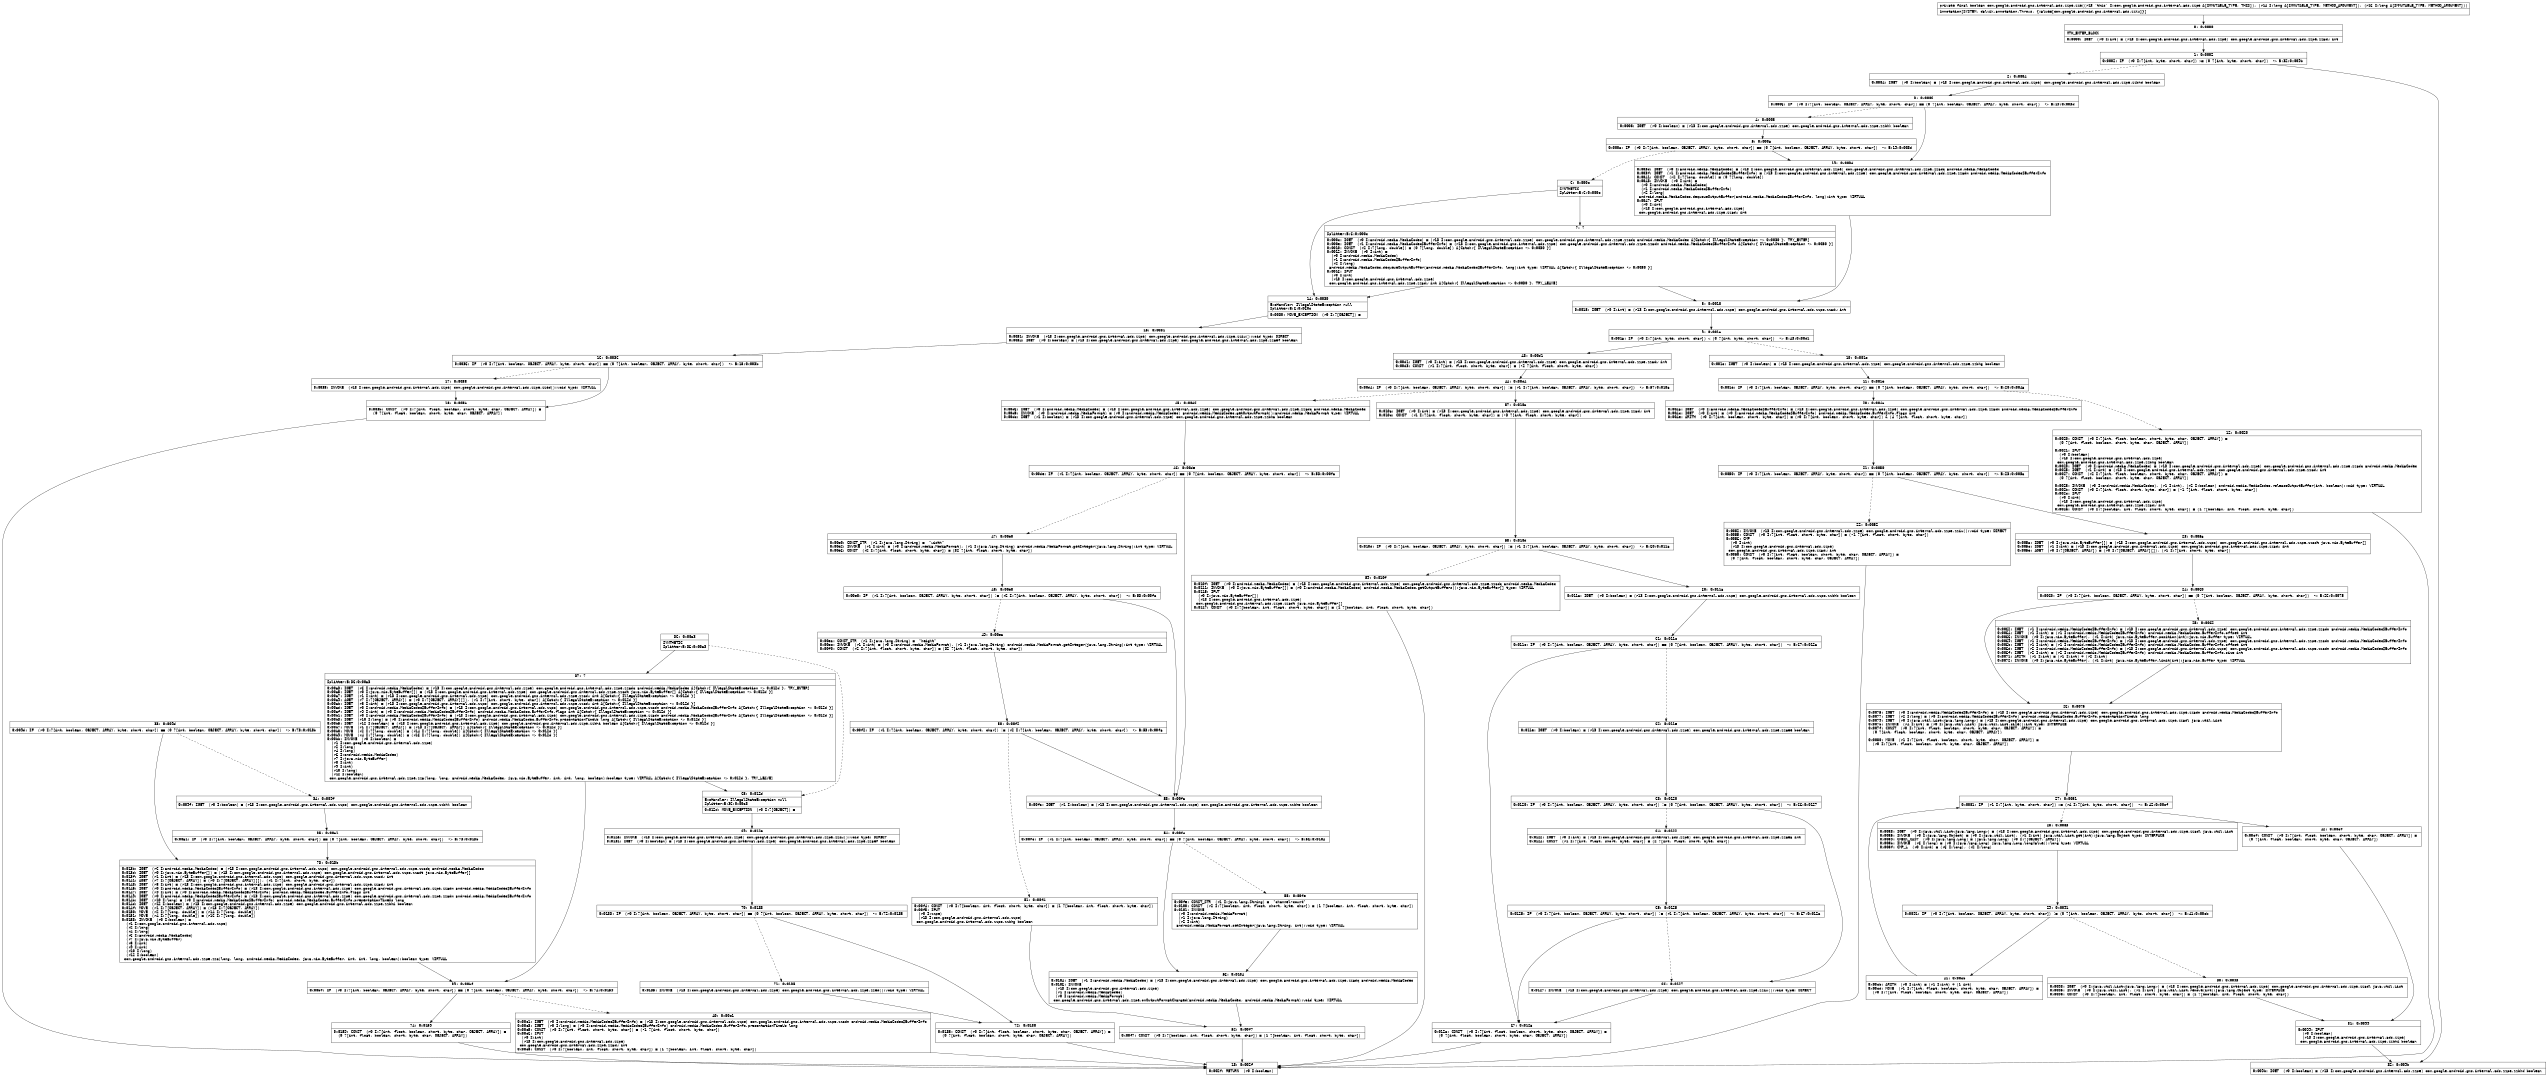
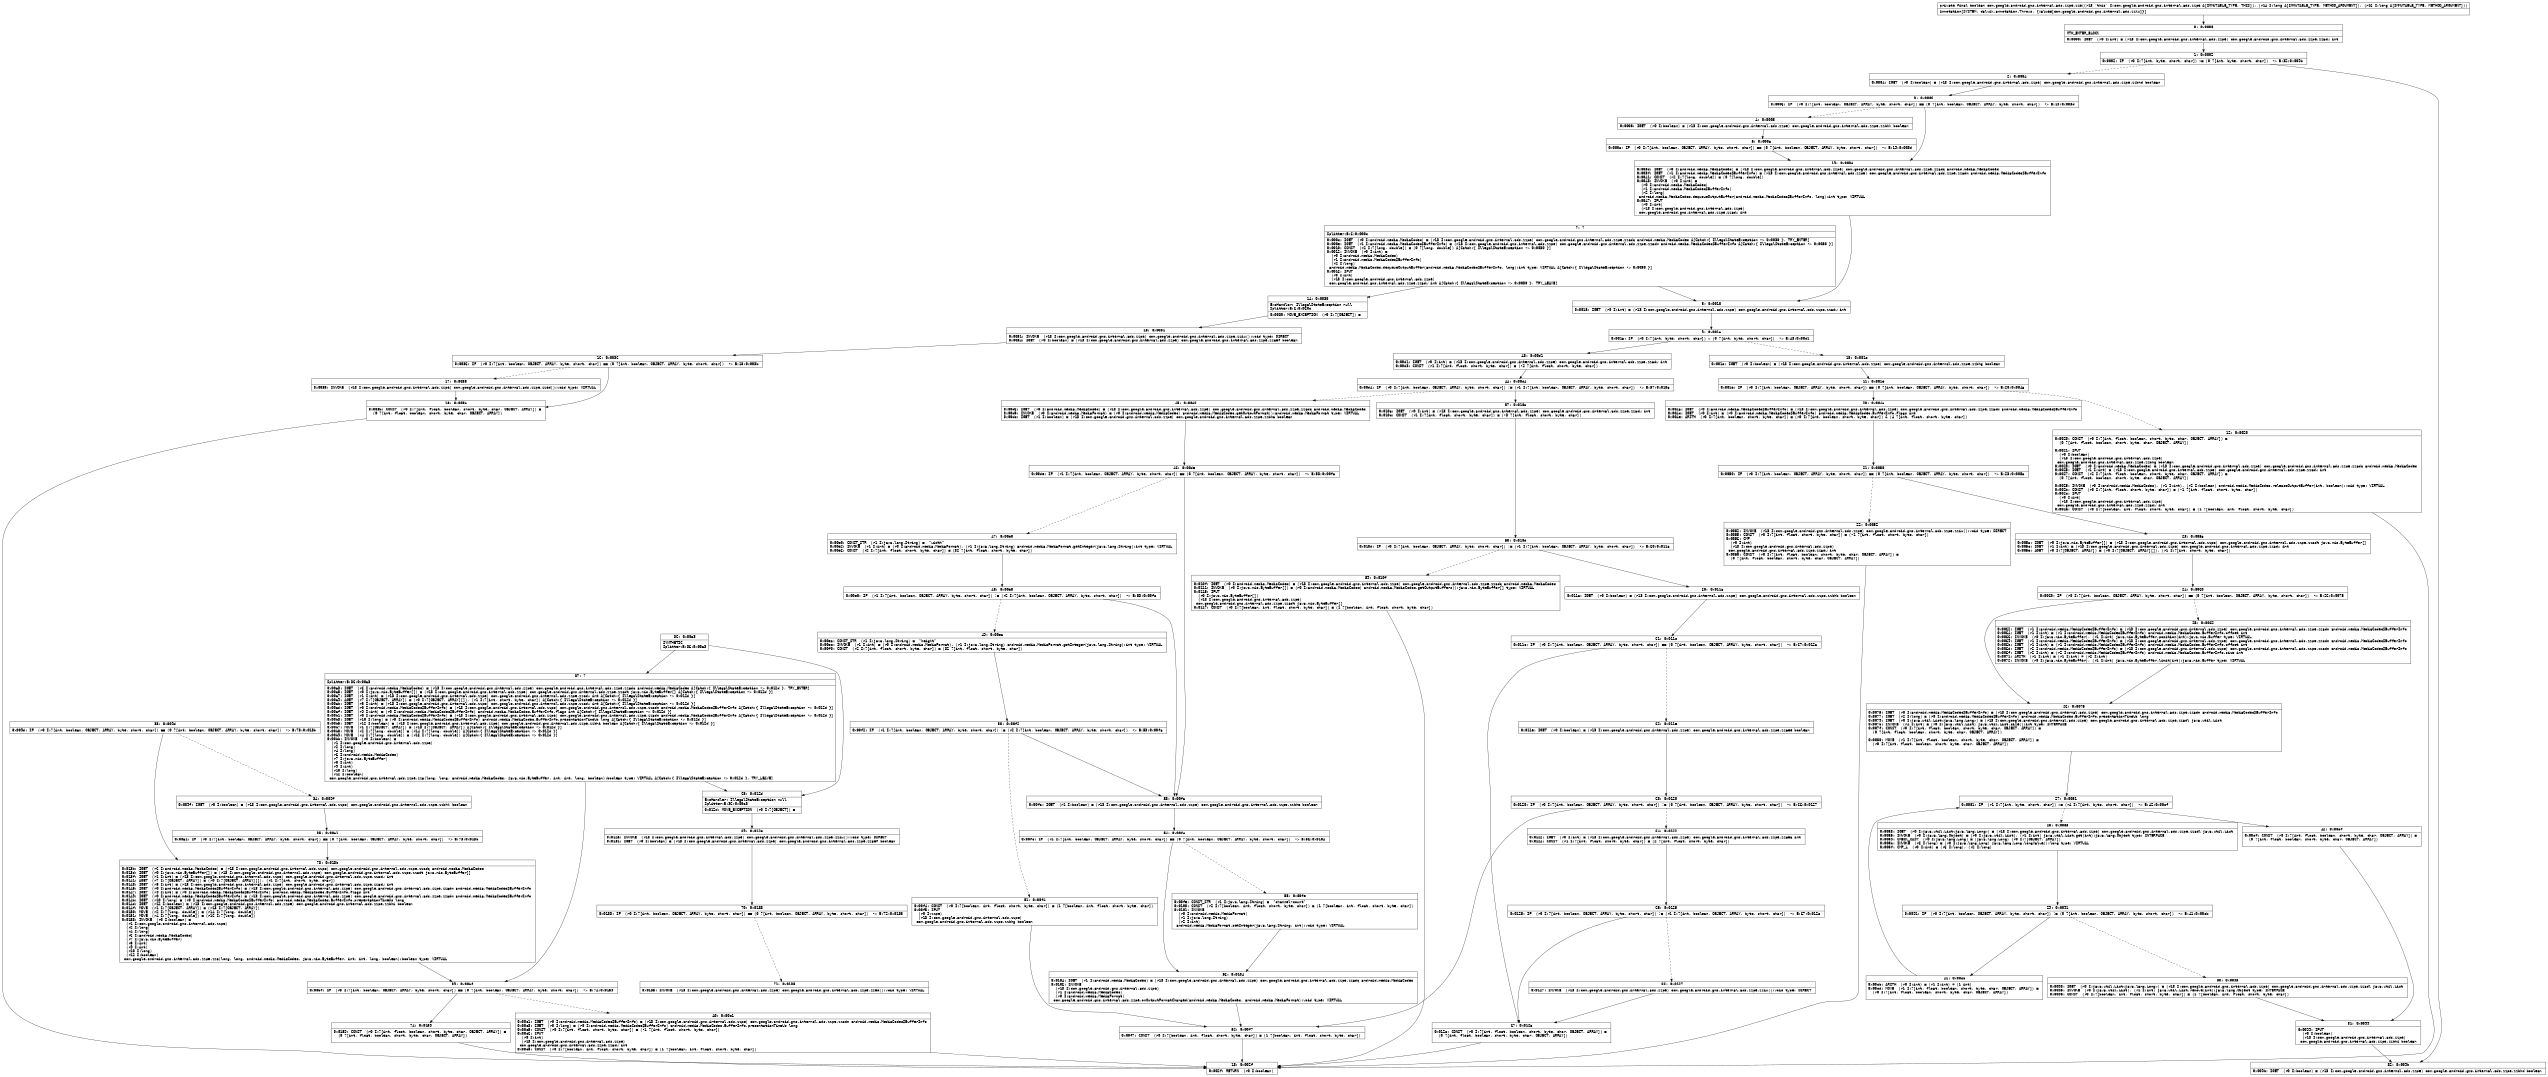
node "6: 0x000c": removed
edge "36: 0x00a3" -> "68: 0x012d": style dashed -> solid
edge "63: 0x0120" -> "66: 0x0127": now "63: 0x0120" -> "52: 0x00f7"
node "72: 0x0138": removed
